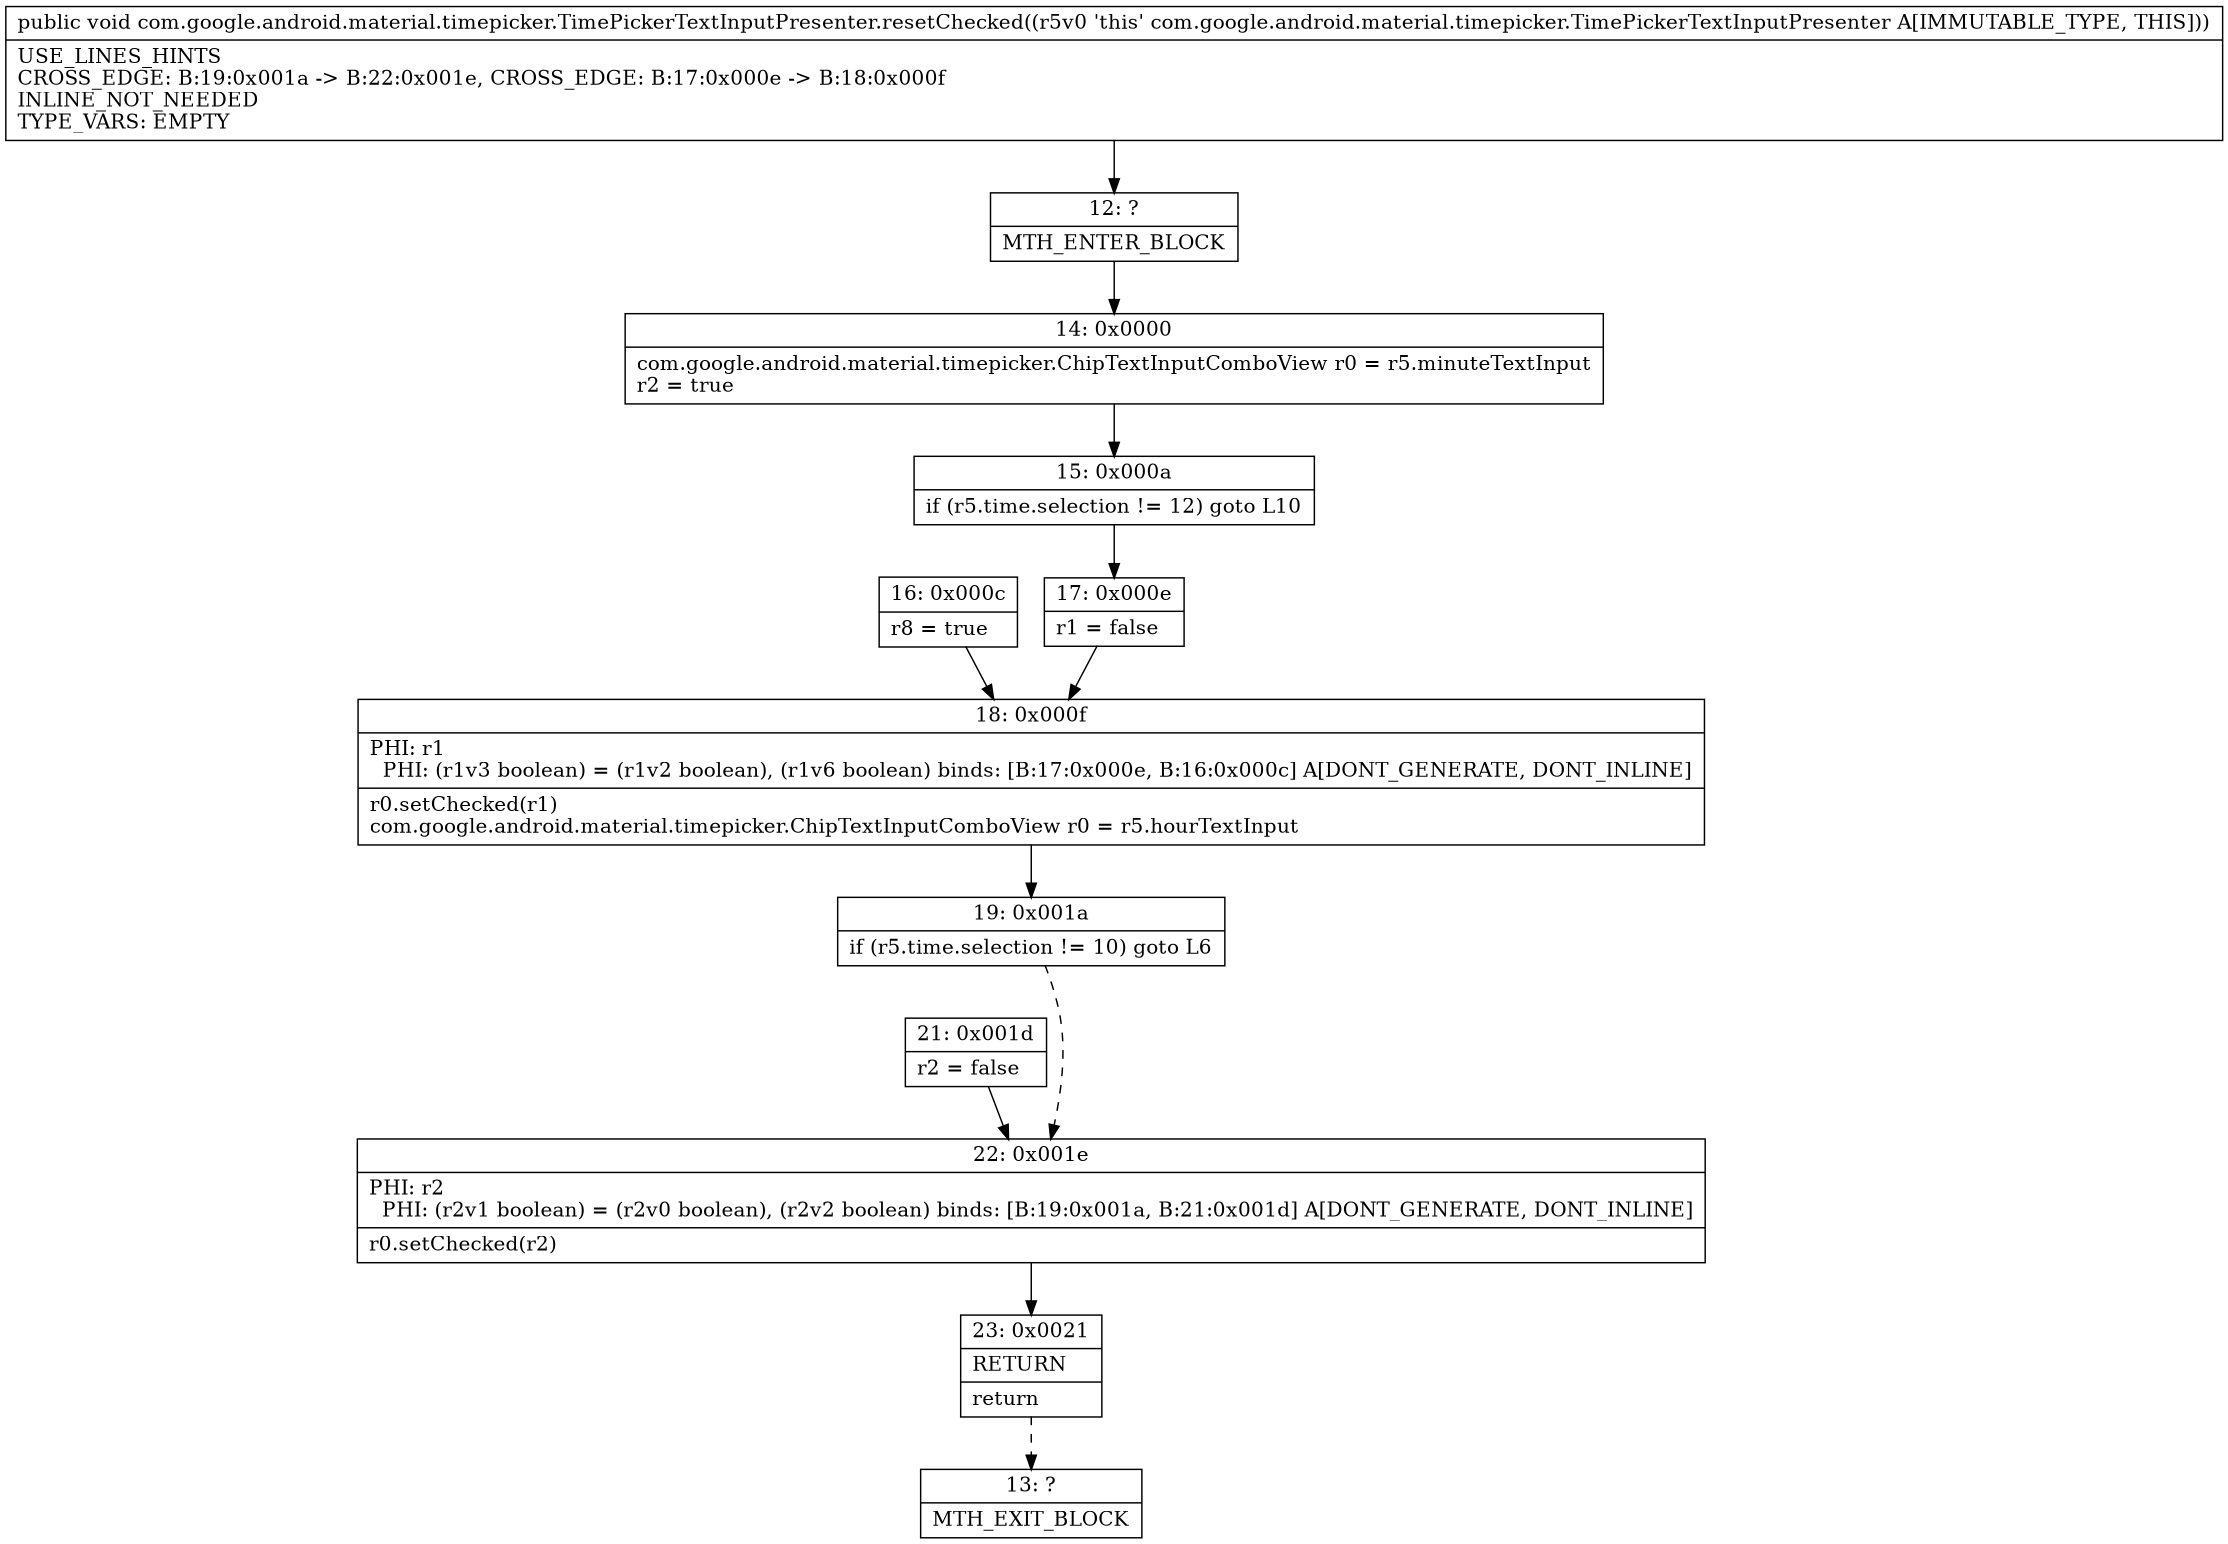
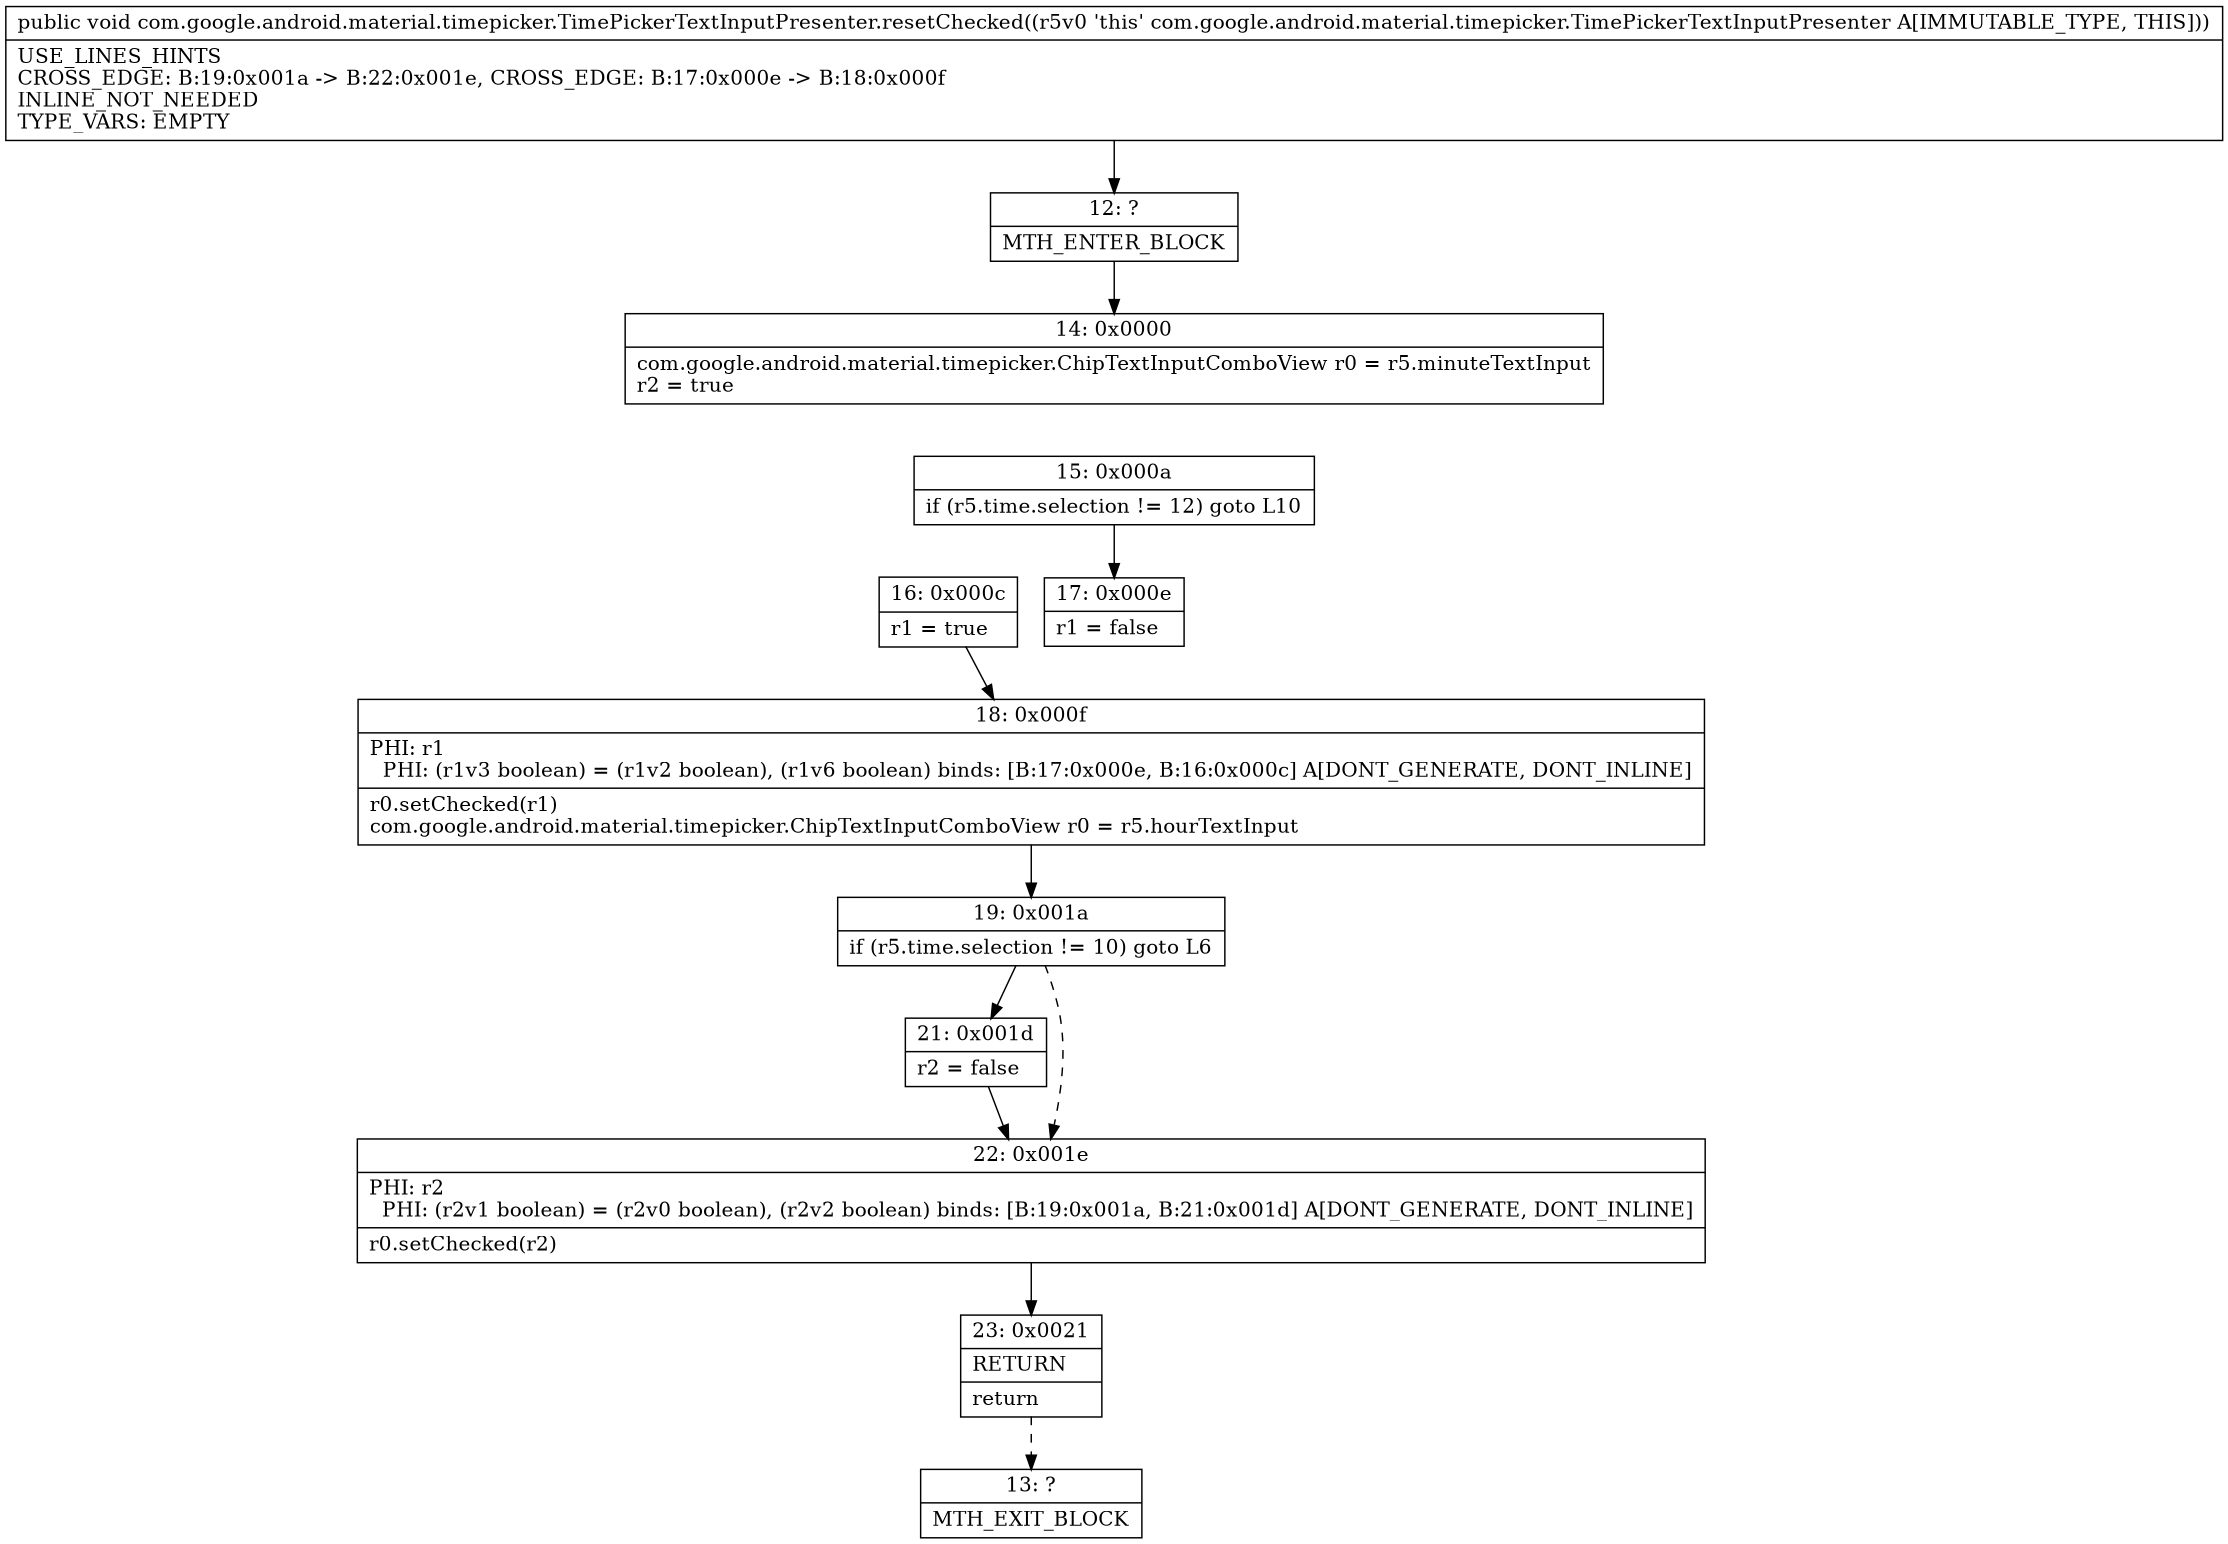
edge "14: 0x0000" -> "15: 0x000a": removed
node "16: 0x000c": text "r8 = true" -> "r1 = true"
edge "17: 0x000e" -> "18: 0x000f": removed
edge "19: 0x001a" -> "21: 0x001d": added
